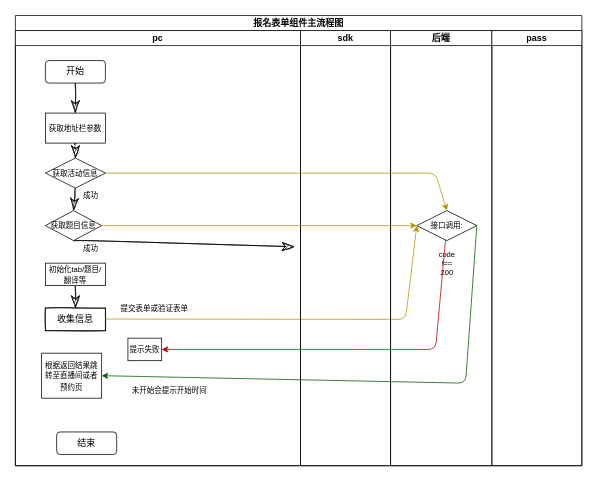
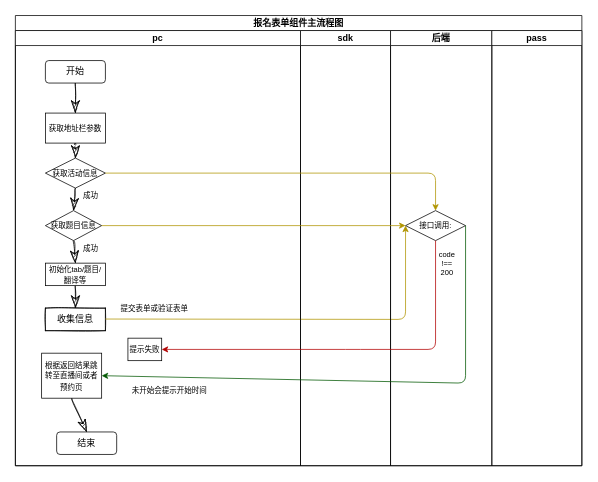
node "接口调用:": moved (447, 225) -> (435, 225)
edge "获取题目信息" -> "sdk": now "获取题目信息" -> "初始化tab/题目/翻译等"
edge "根据返回结果跳转至直播间或者预约页" -> "结束": added
